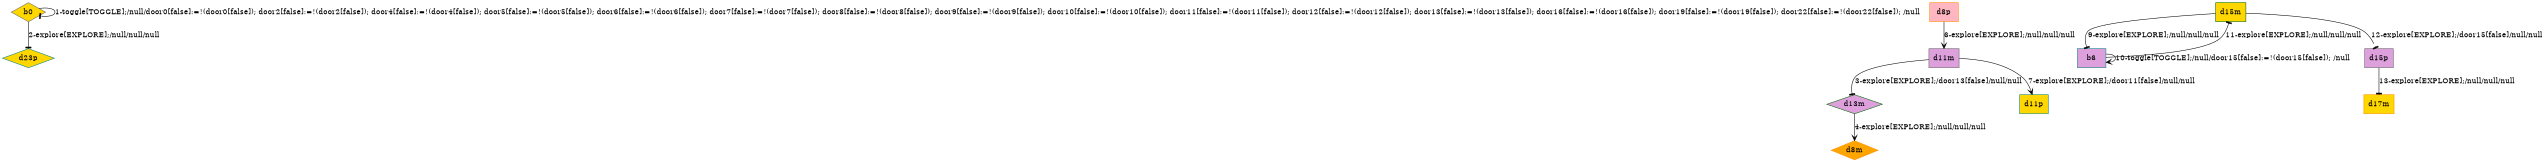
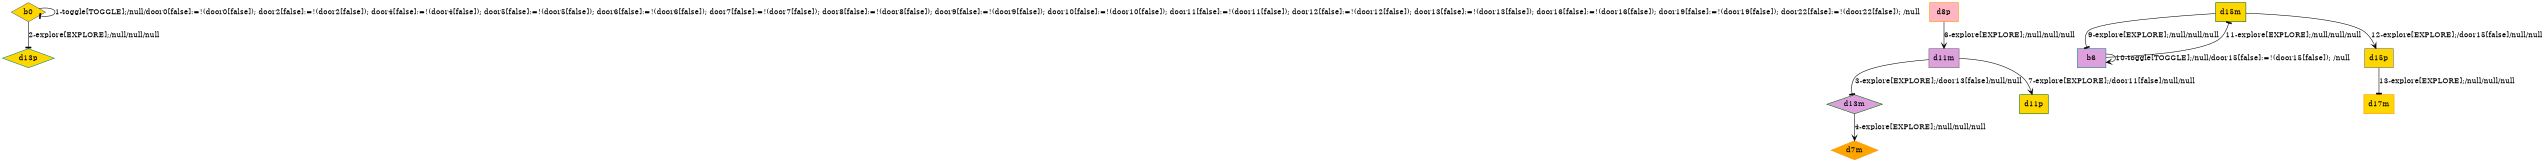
edge "d15m" -> "d15p": arrowhead tee -> vee
node "d23p": label "d23p" -> "d13p"
node "d15p": fillcolor plum -> gold
node "d11p": color teal -> darkgreen
node "d8m": label "d8m" -> "d7m"
